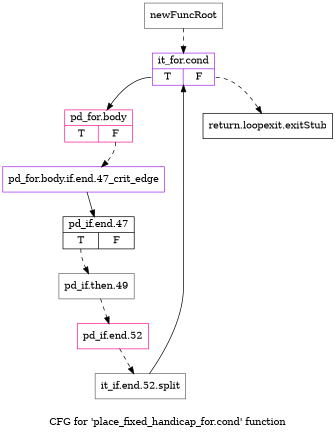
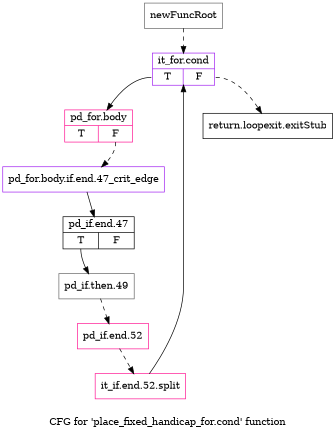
edge "pd_if.end.47" -> "pd_if.then.49": style dashed -> solid
node "it_if.end.52.split": color gray40 -> deeppink
